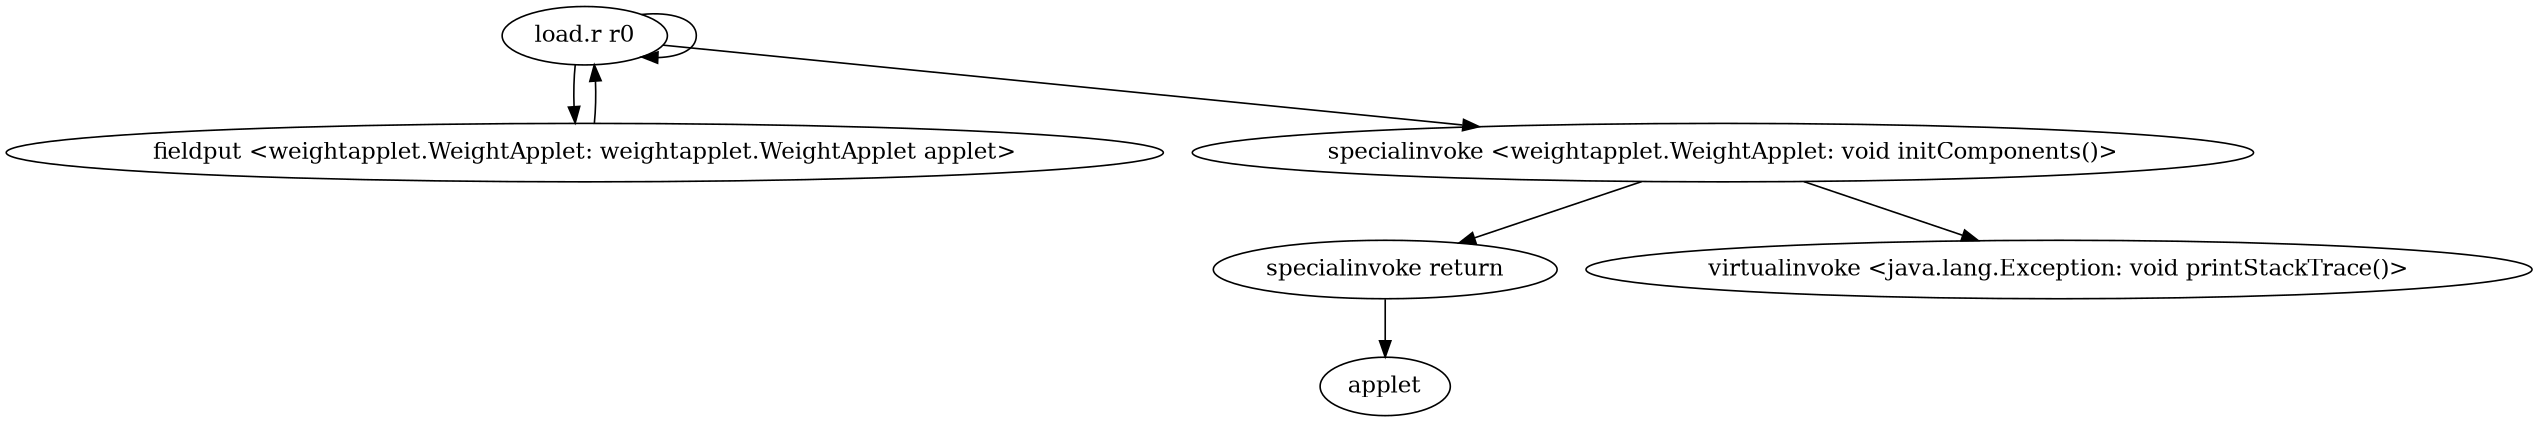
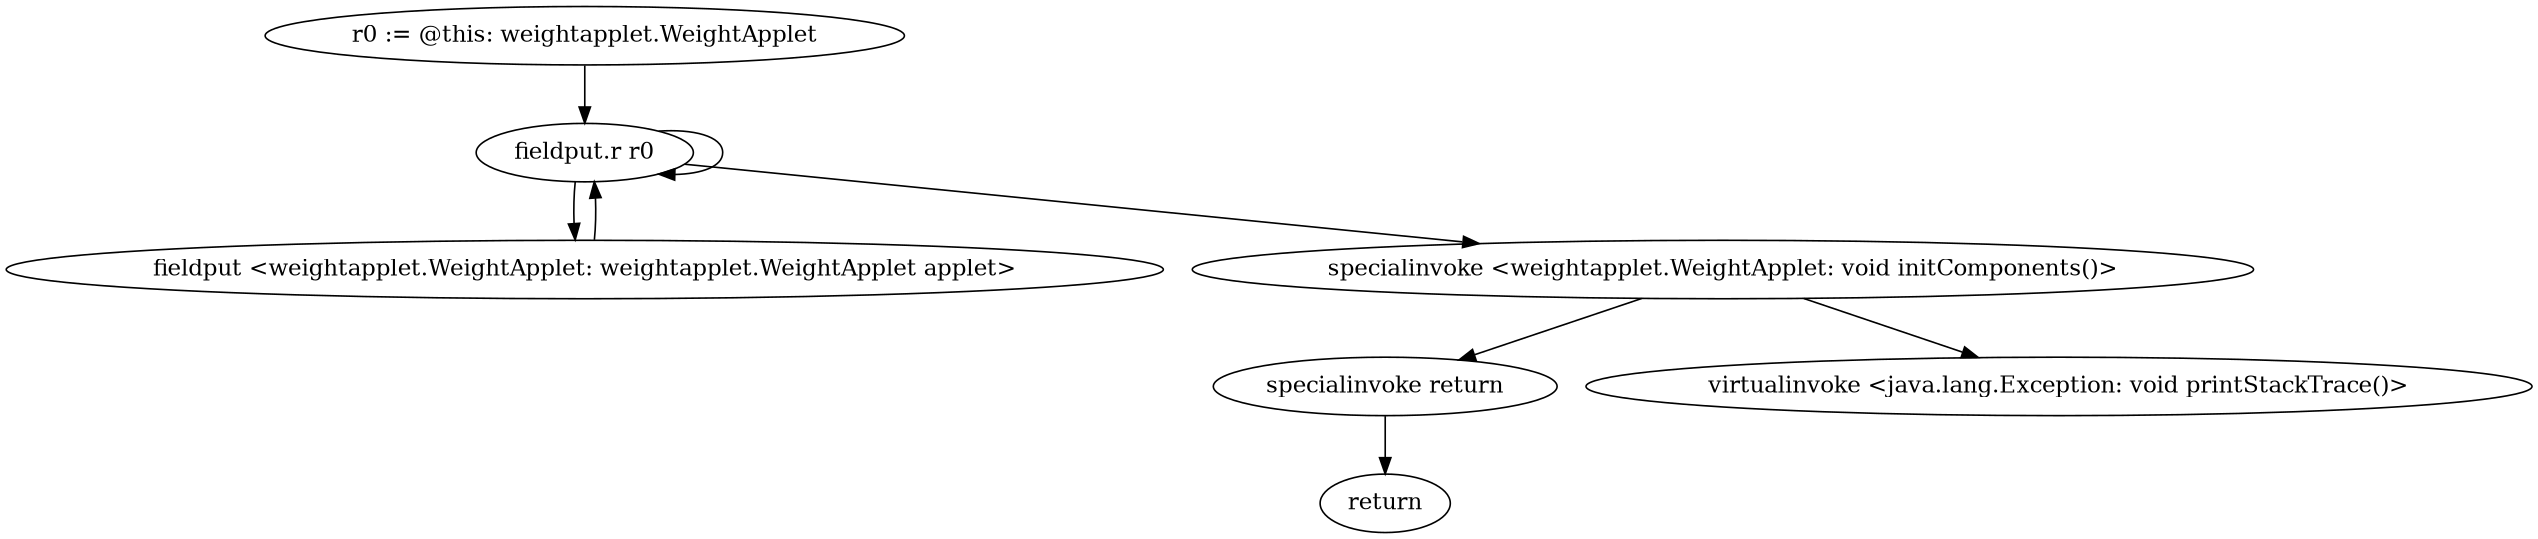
node "load.r r0": label "load.r r0" -> "fieldput.r r0"
node "r0 := @this: weightapplet.WeightApplet": added
node "applet": label "applet" -> "return"
